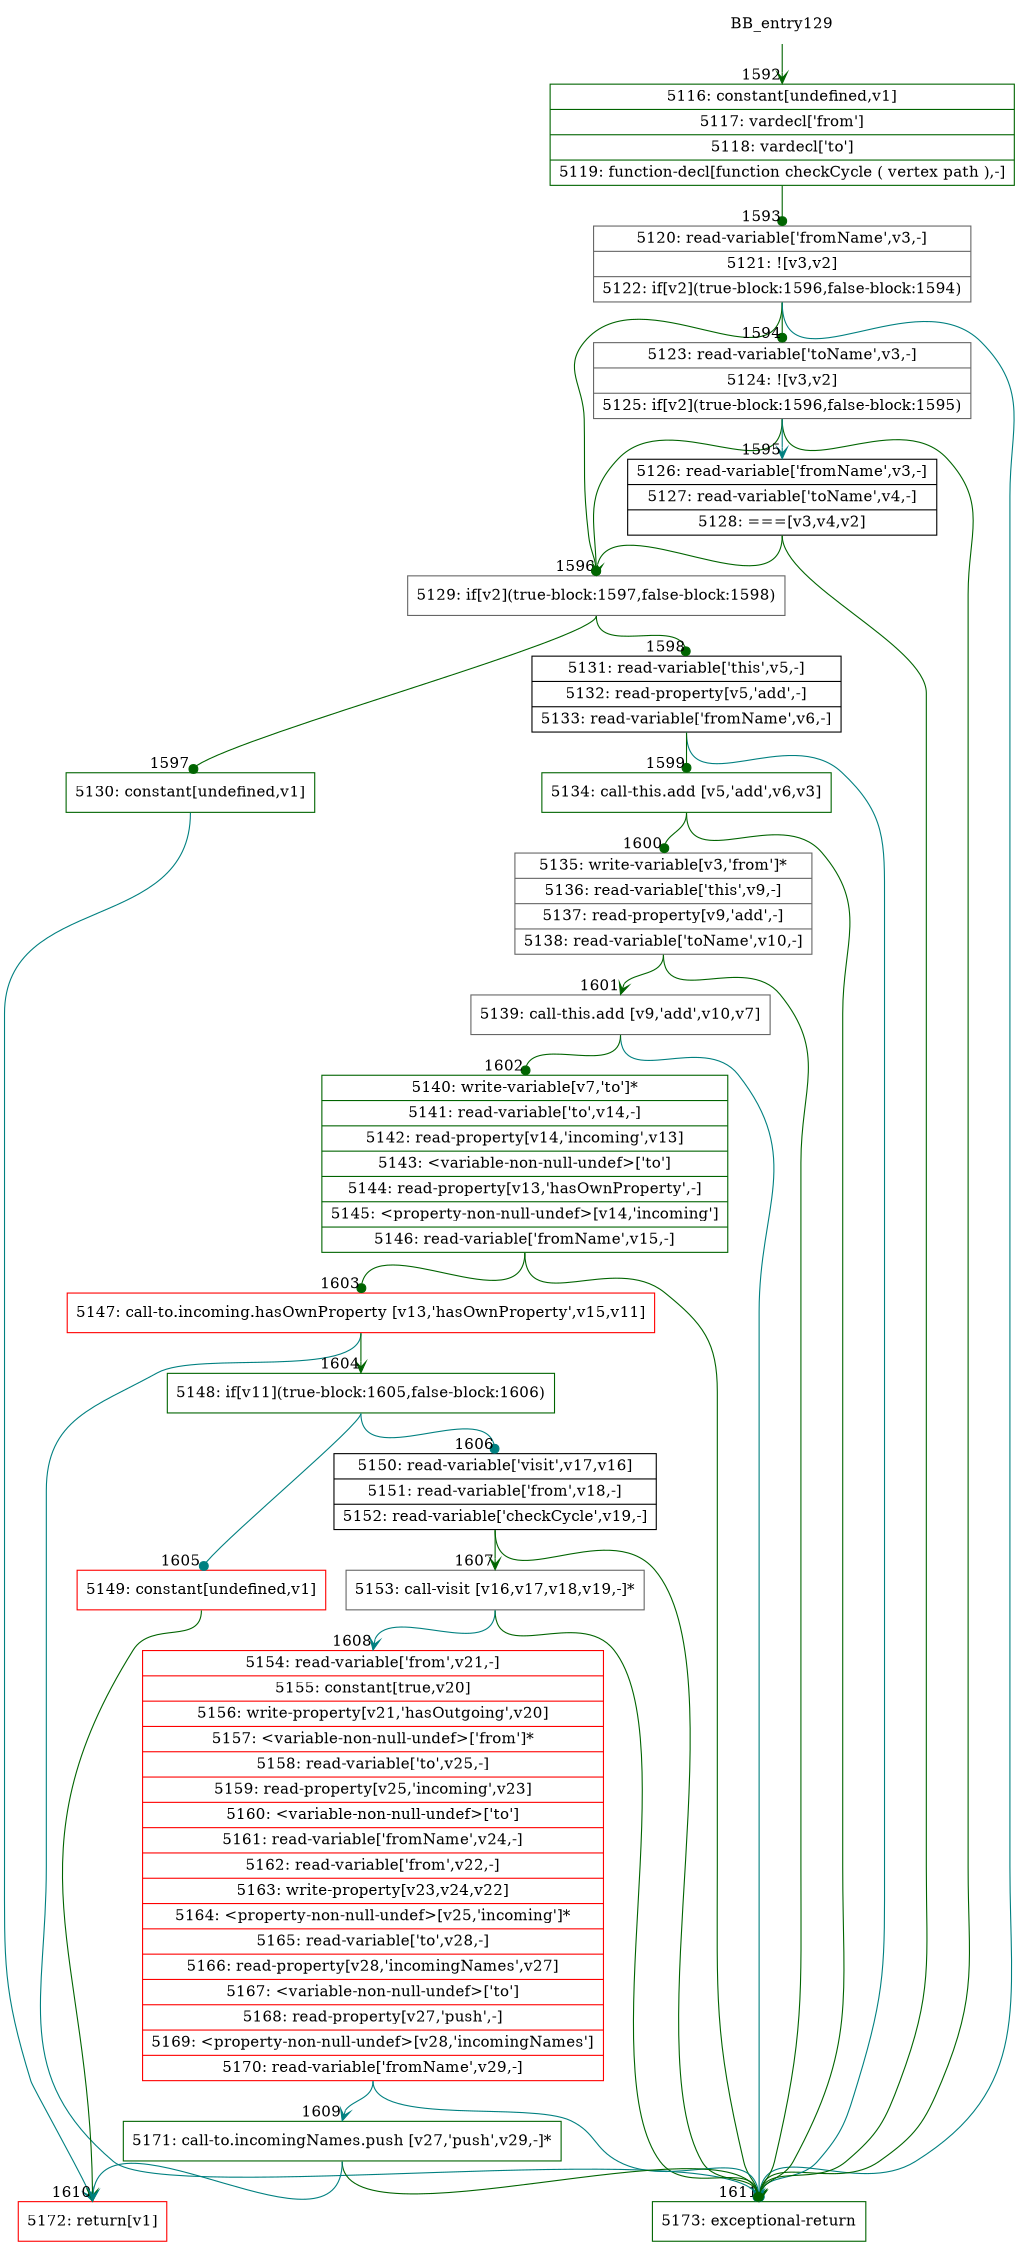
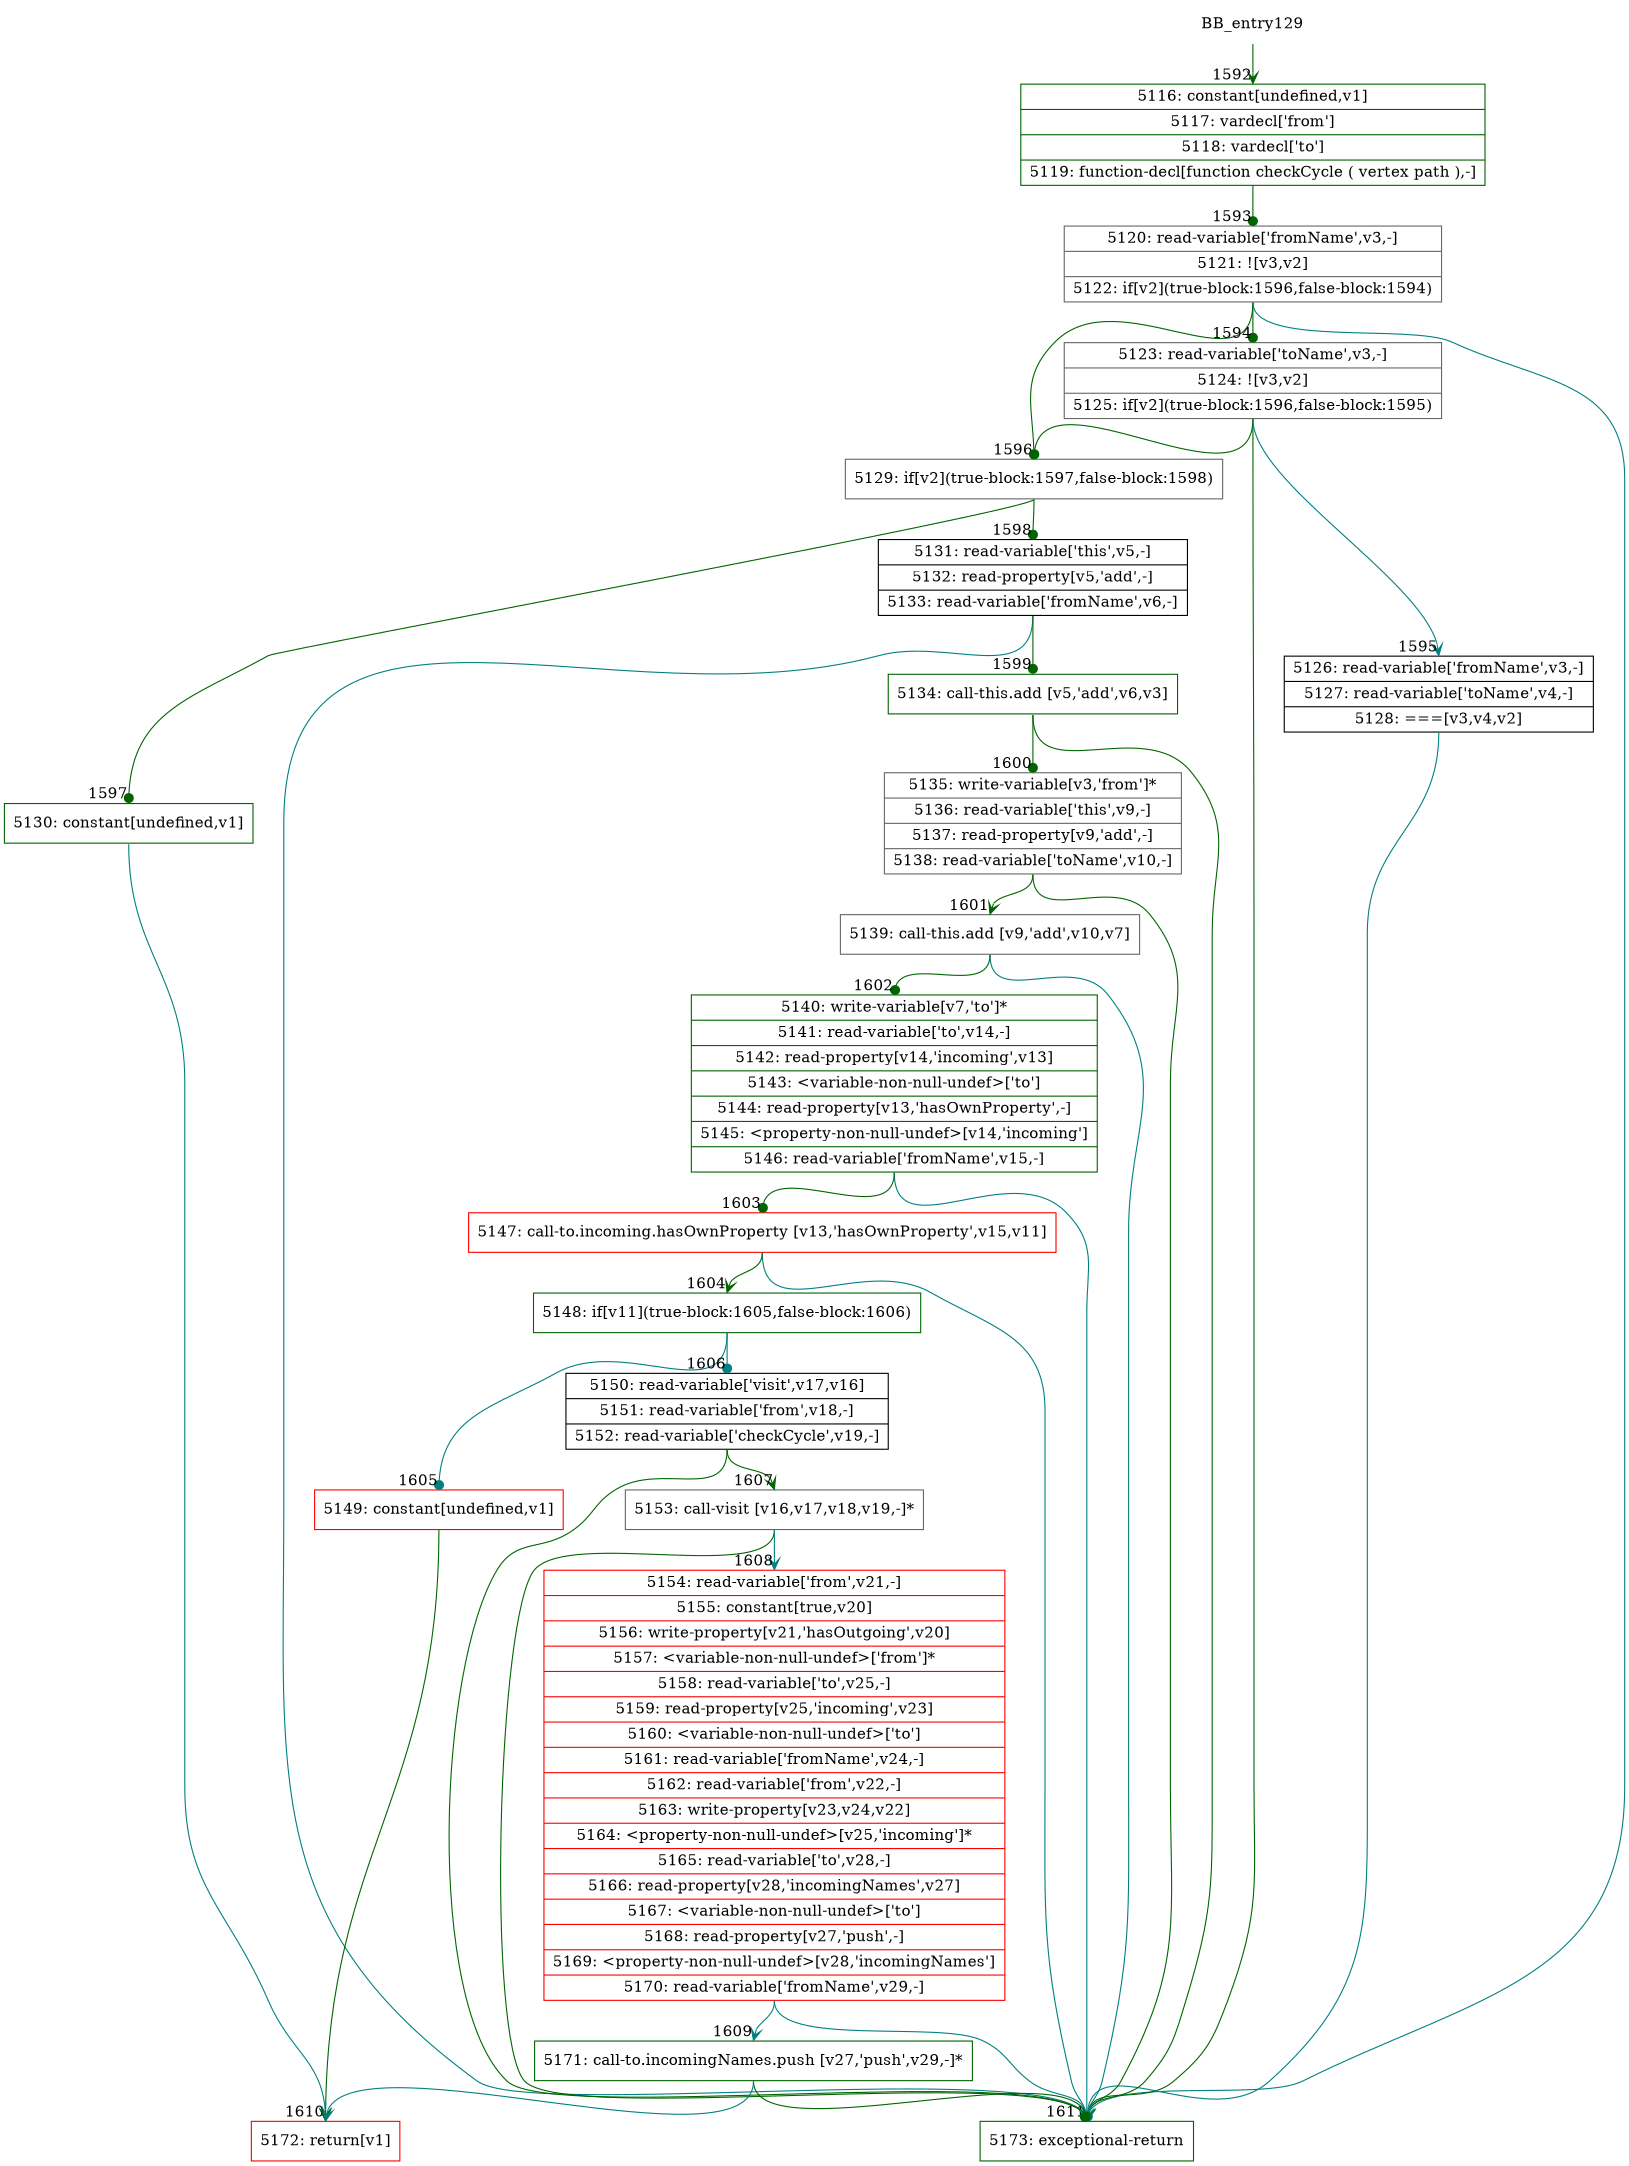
edge "5126: read-variable['fromName',v3,-]" -> "5129: if[v2](true-block:1597,false-block:1598)": removed
edge "5126: read-variable['fromName',v3,-]" -> "5173: exceptional-return": color darkgreen -> teal
edge "5140: write-variable[v7,'to']*" -> "5173: exceptional-return": color darkgreen -> teal
